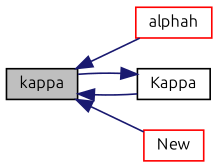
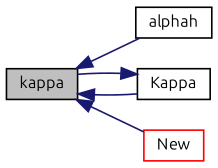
node "alphah": color red -> black
